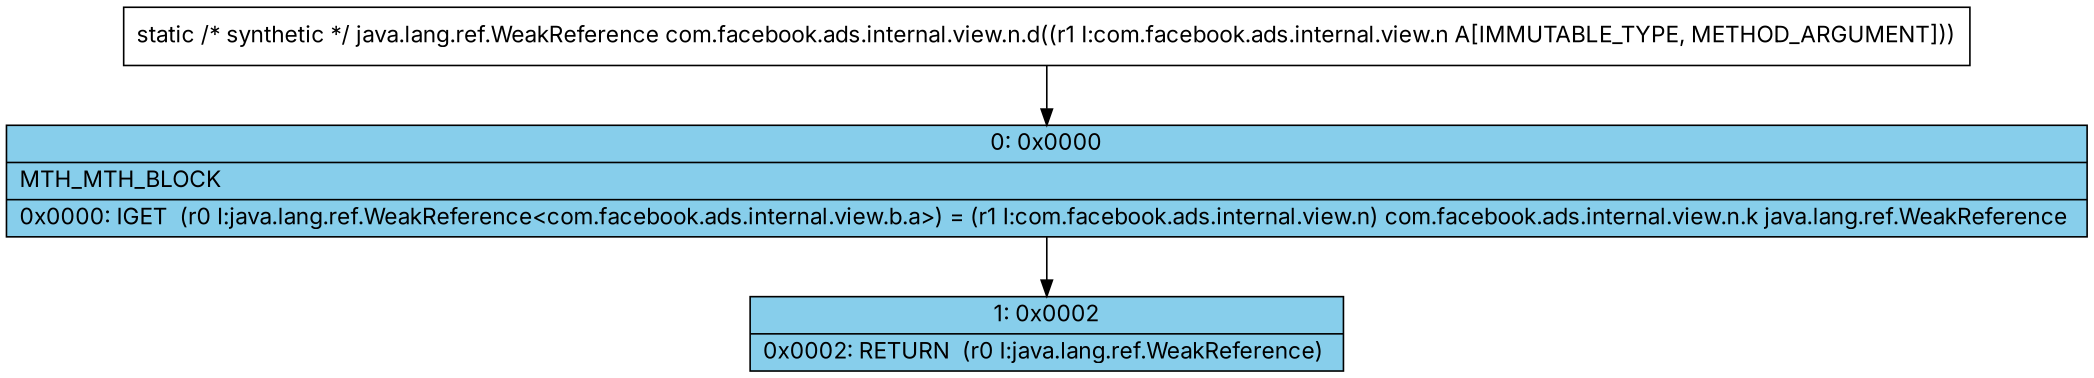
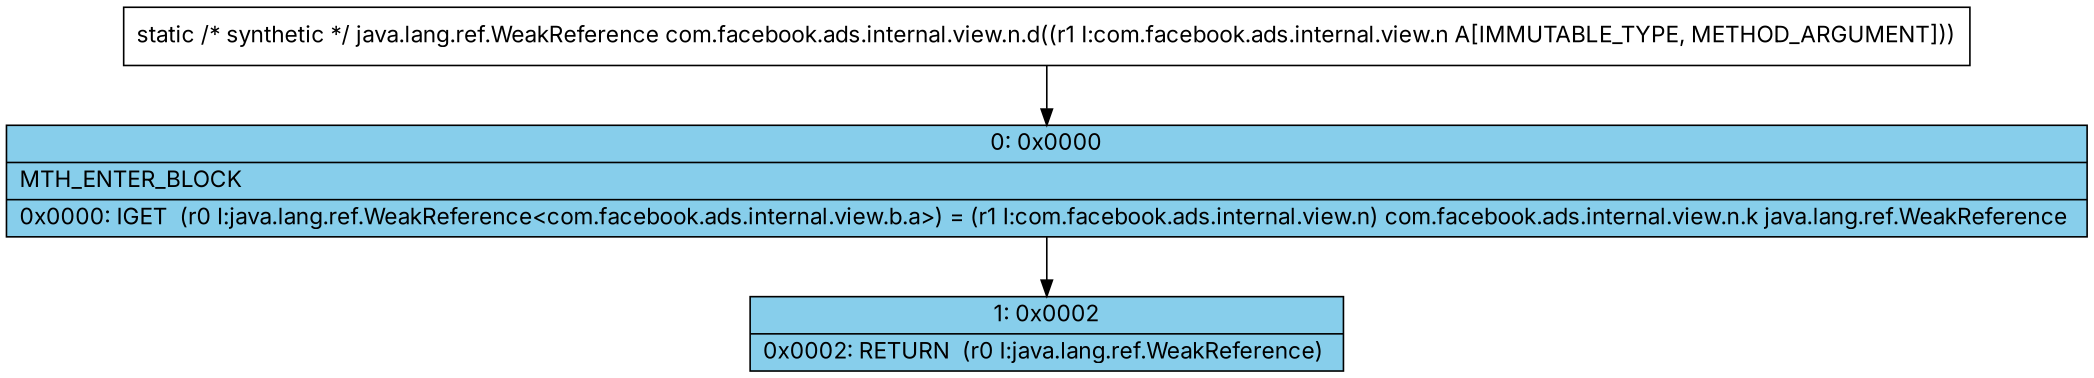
node "0: 0x0000": text "MTH_MTH_BLOCK" -> "MTH_ENTER_BLOCK"
